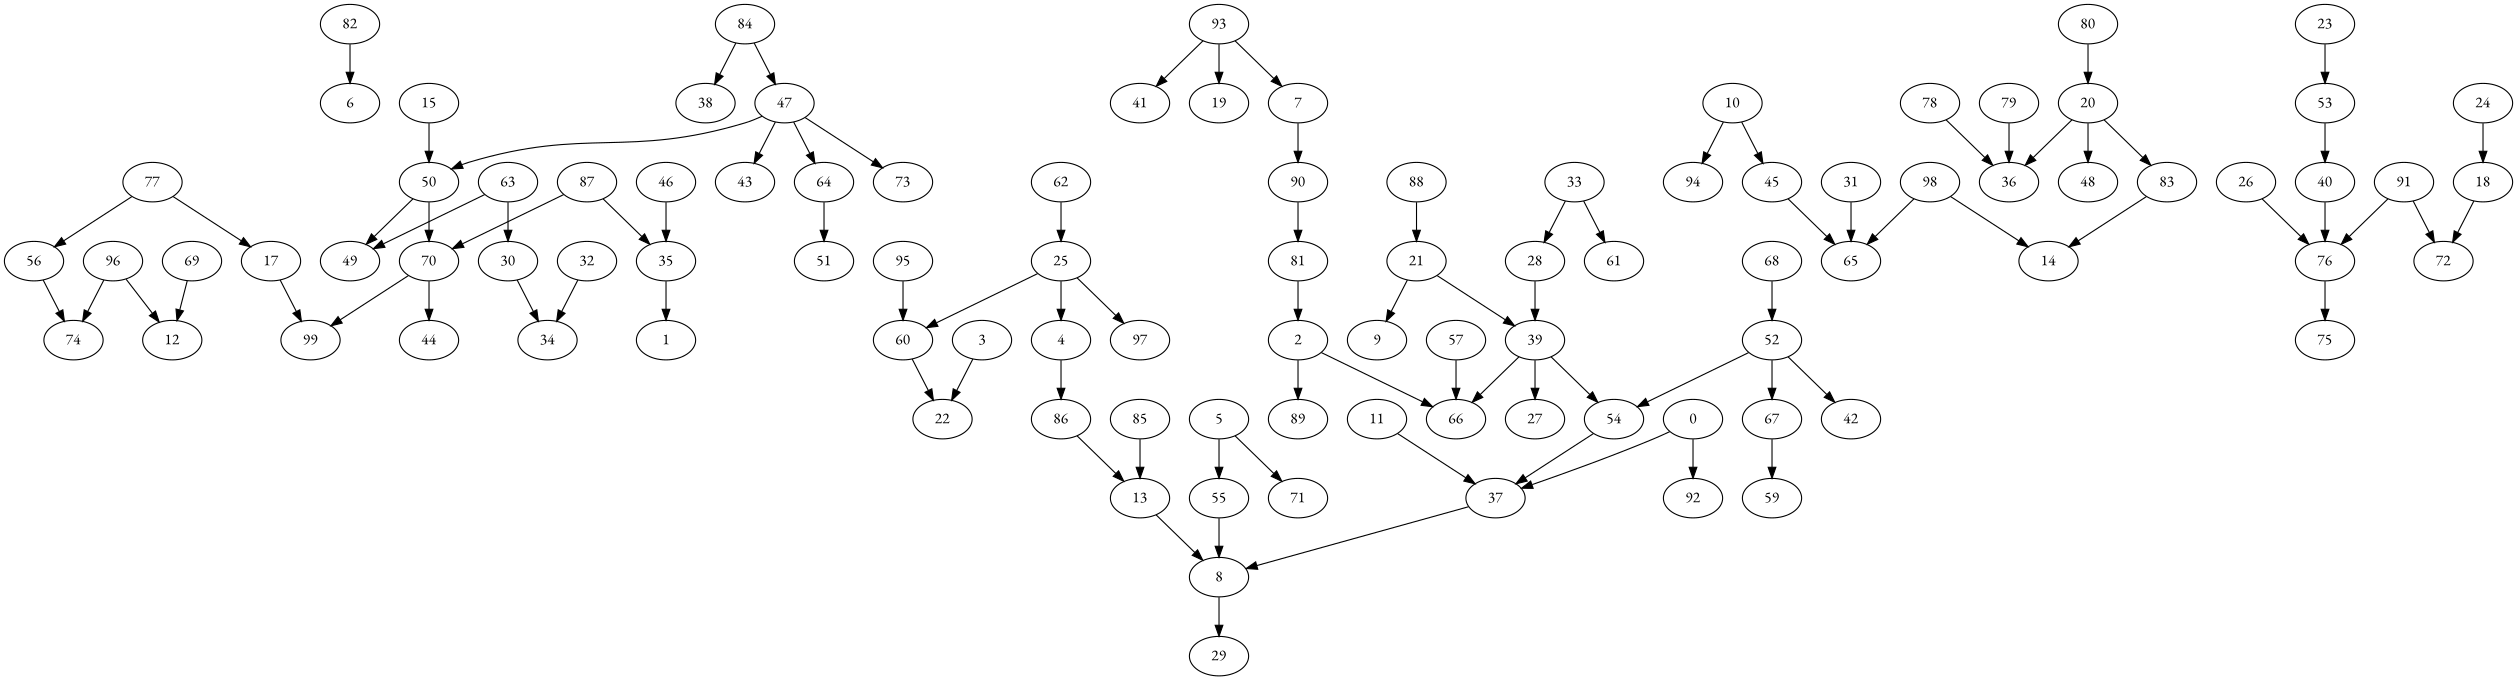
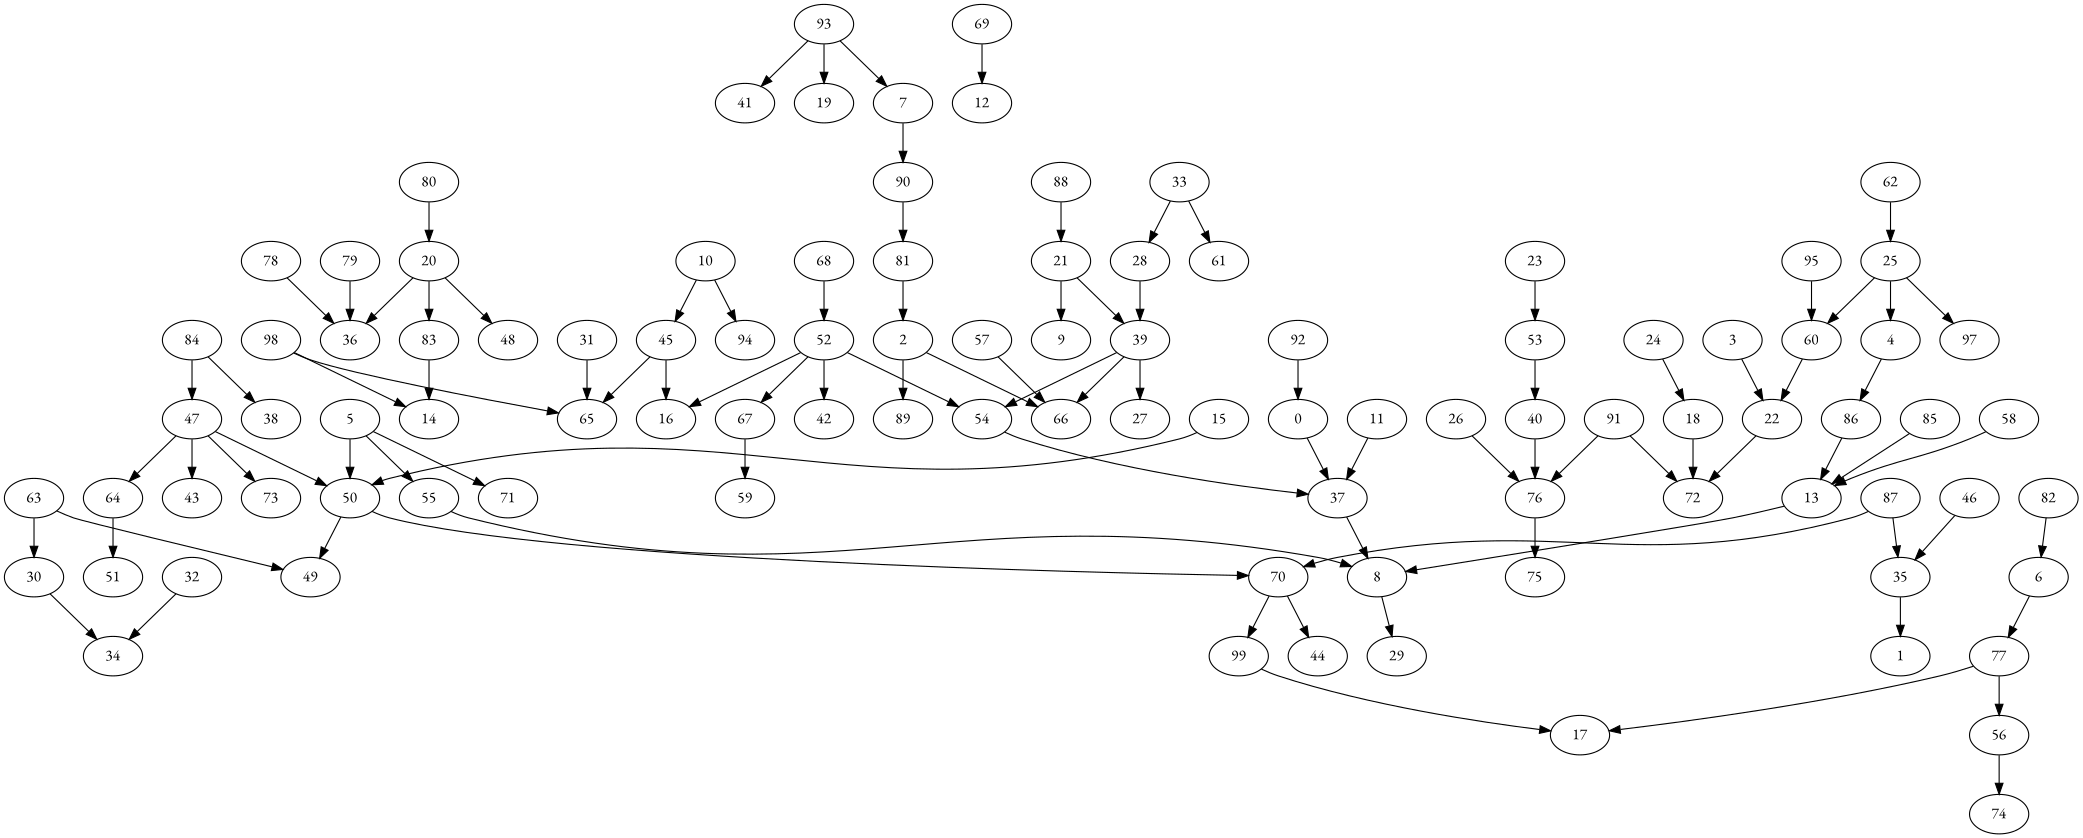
node "96": removed
edge "17" -> "99": reversed
node "16": added
node "58": added
edge "5" -> "50": added
edge "0" -> "92": reversed
edge "22" -> "72": added
edge "6" -> "77": added
